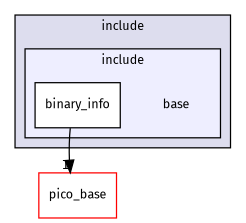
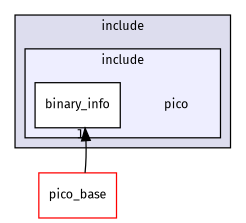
node "base": label "base" -> "pico"
edge "binary_info" -> "pico_base": reversed
